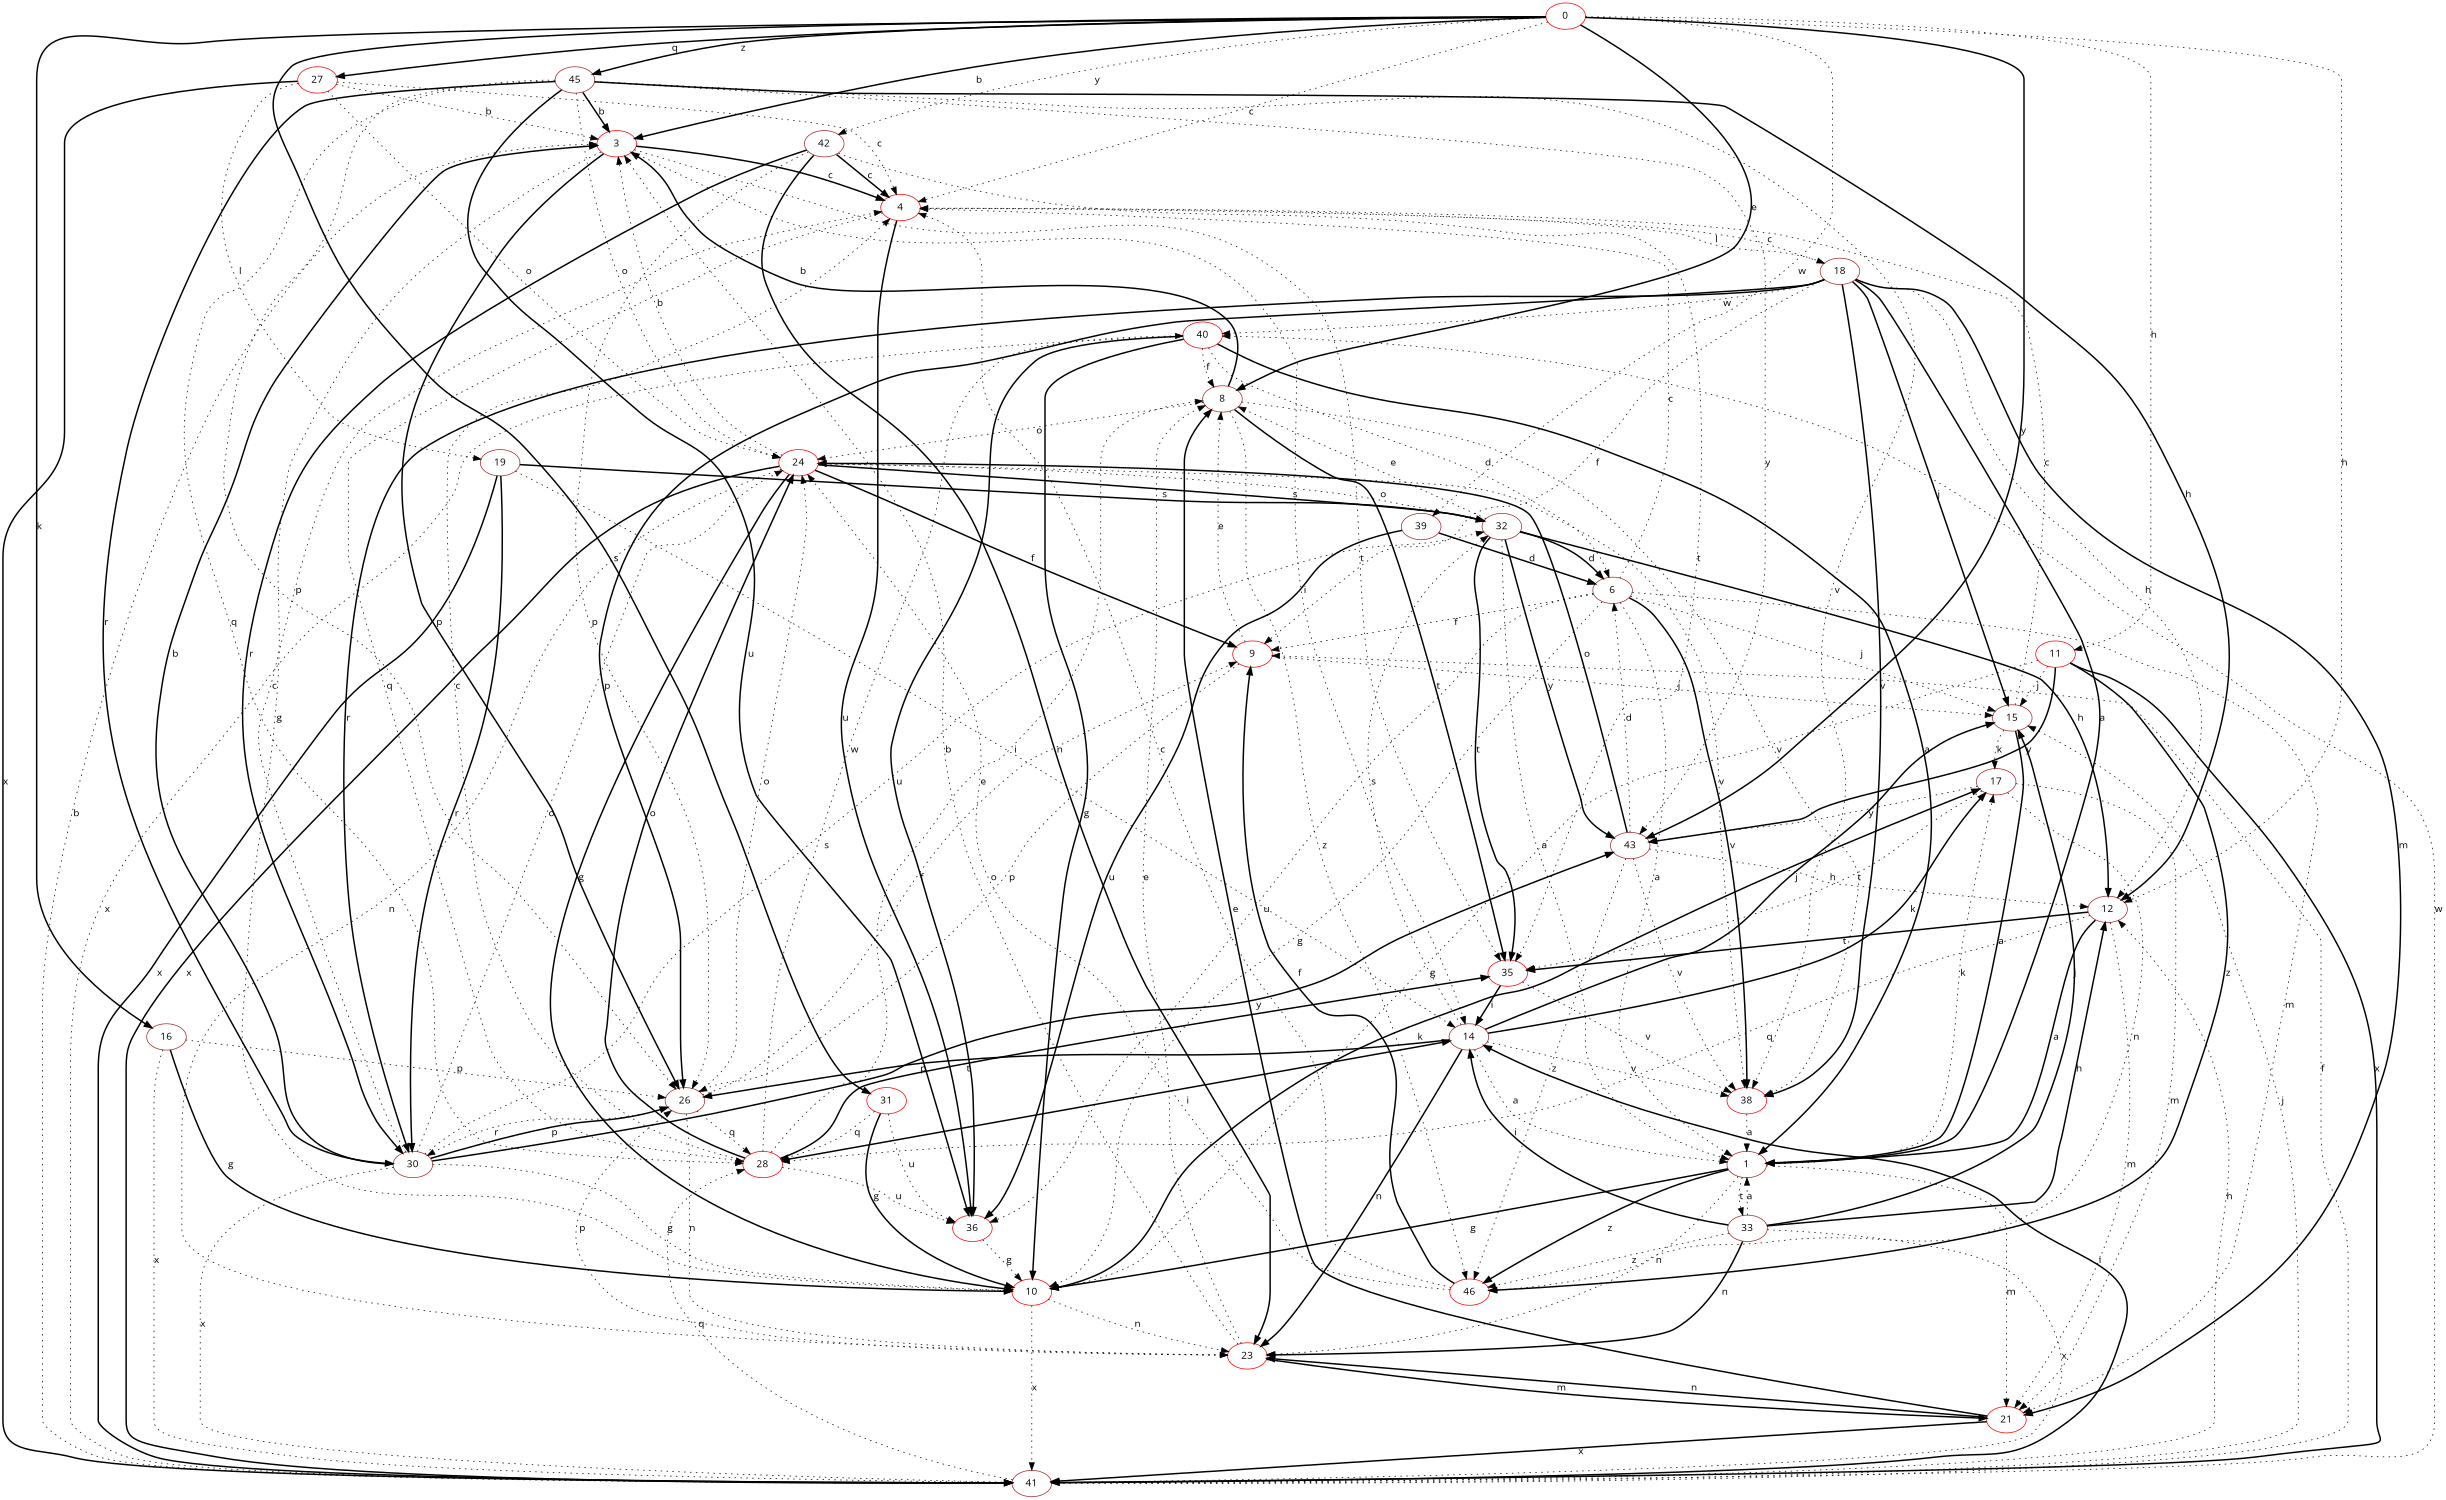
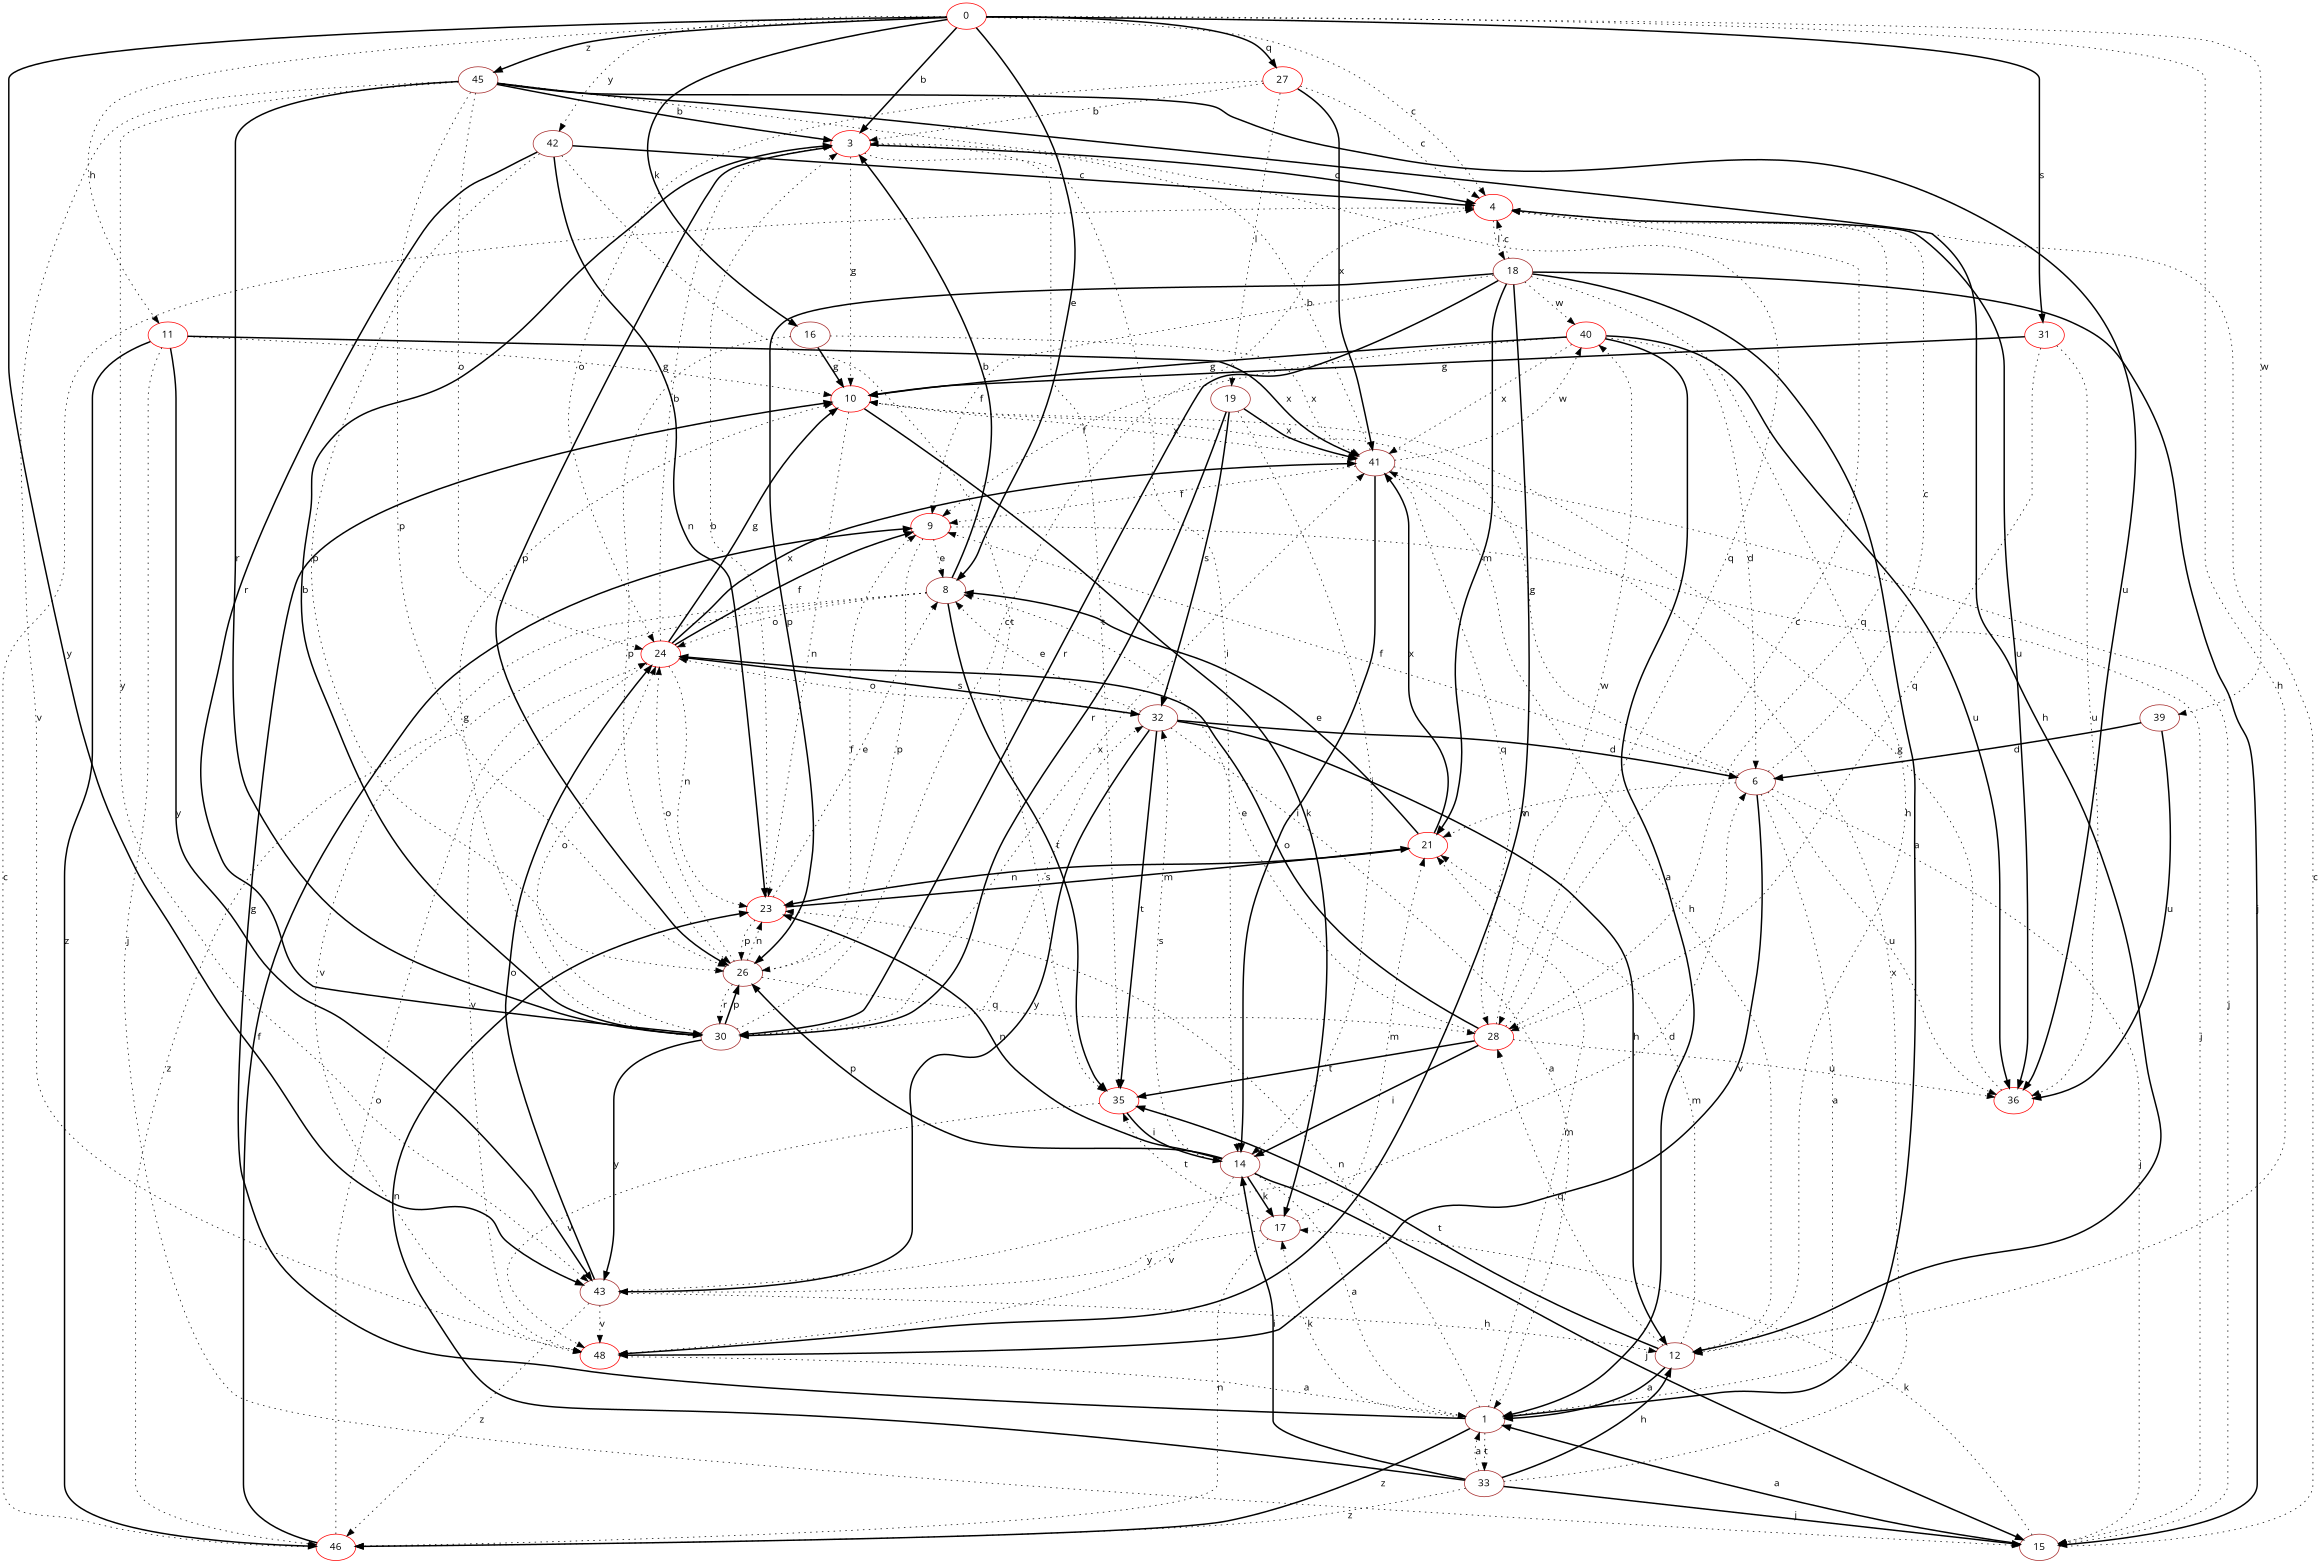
edge "40" -> "8": now "40" -> "9"
node "38": label "38" -> "48"
